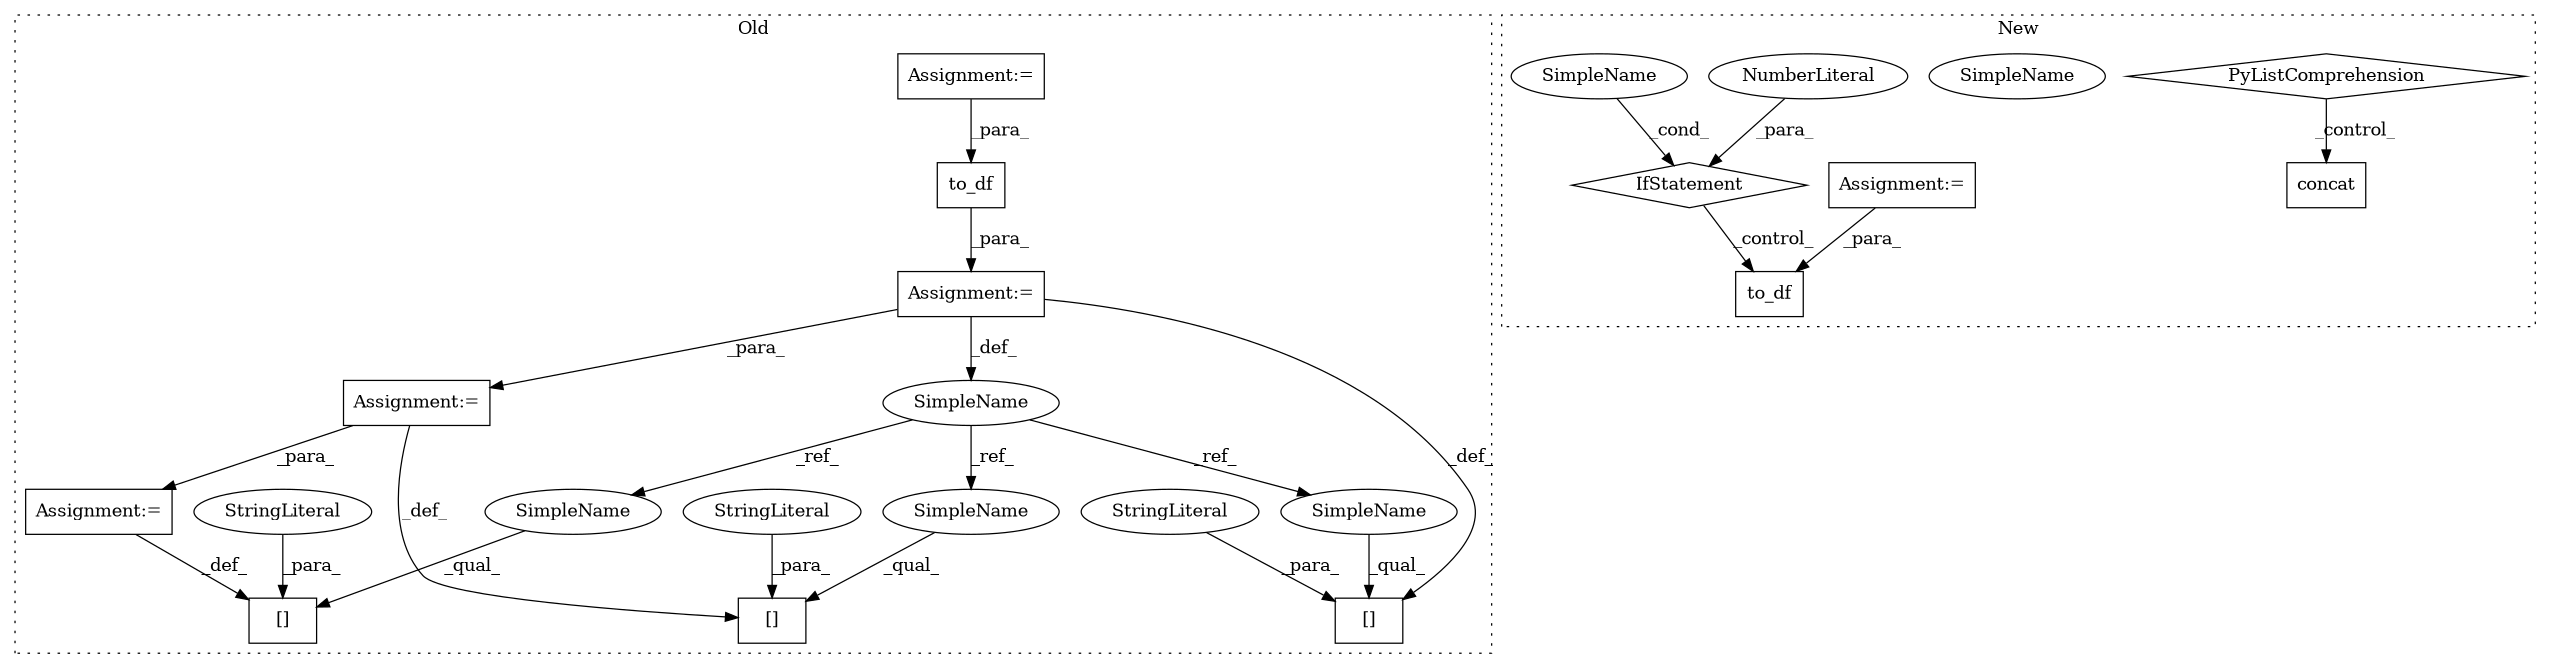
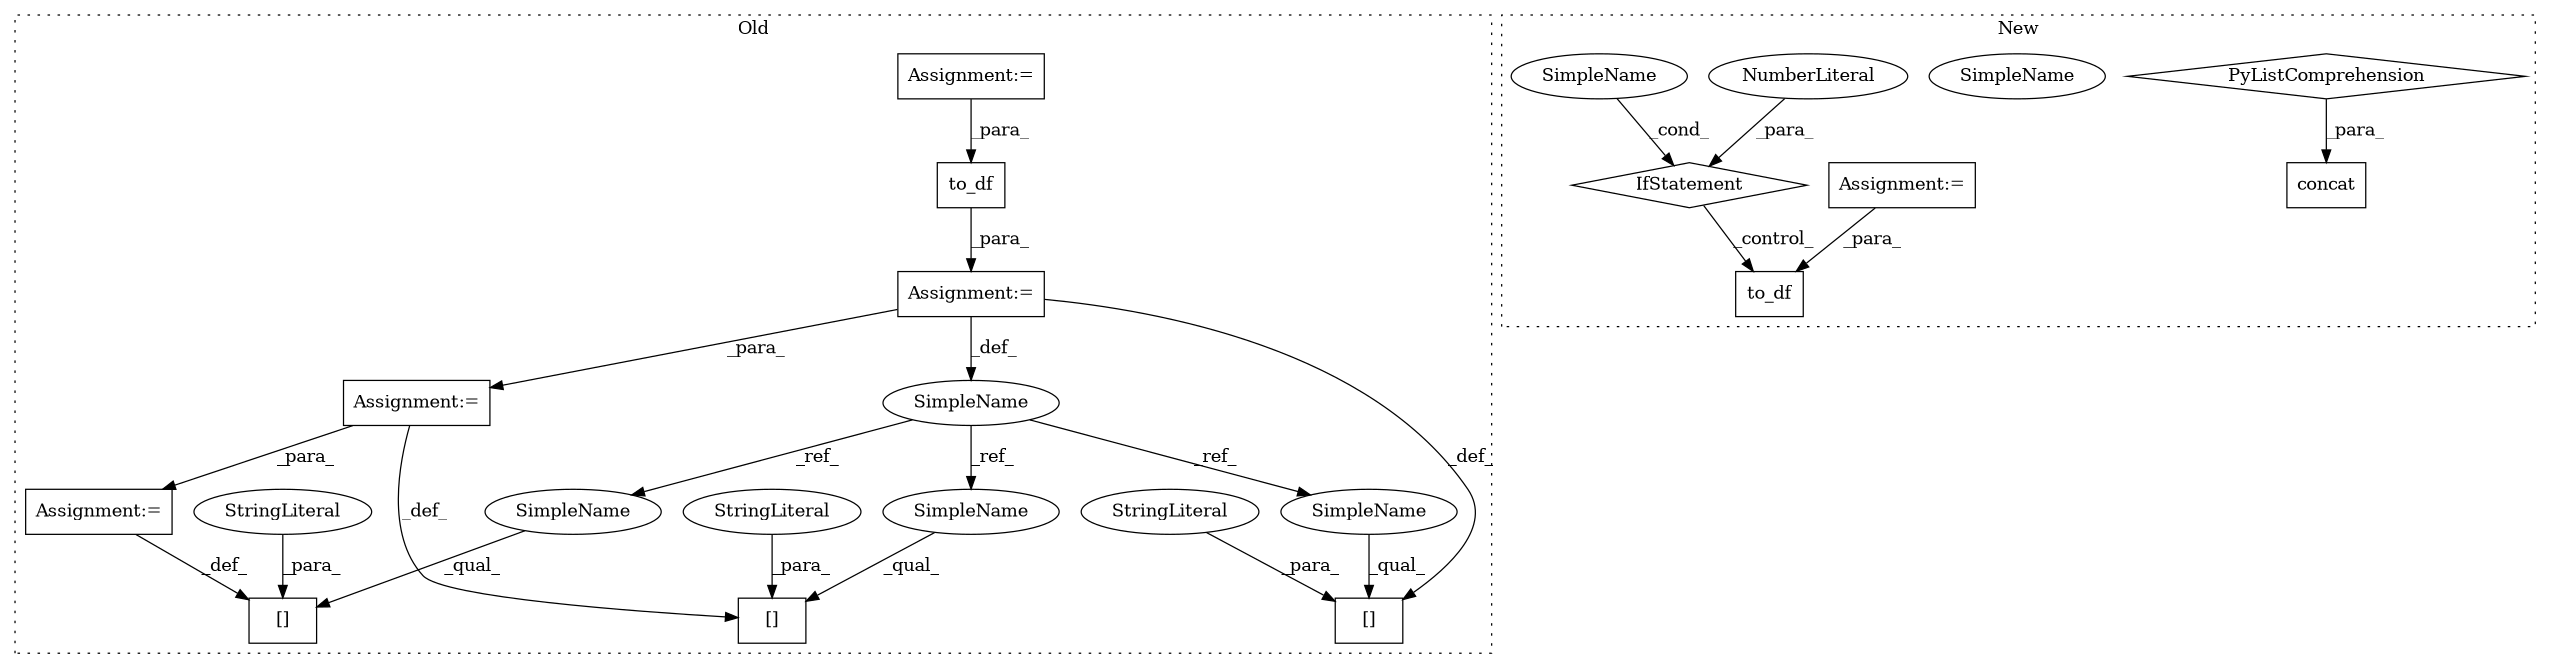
edge "PyListComprehension" -> "concat": label "_control_" -> "_para_"
